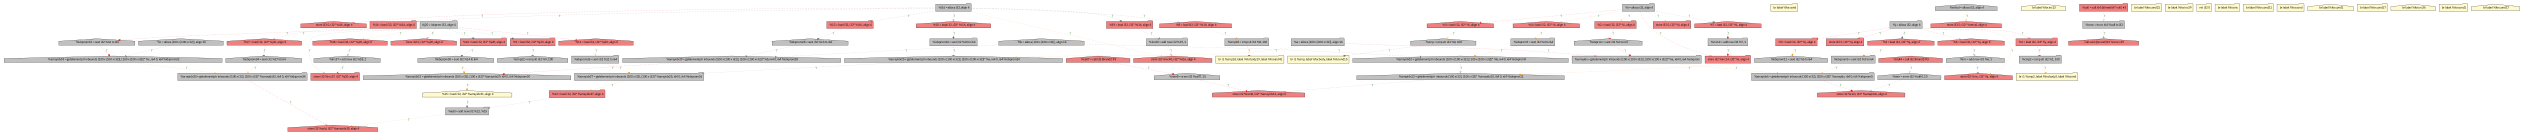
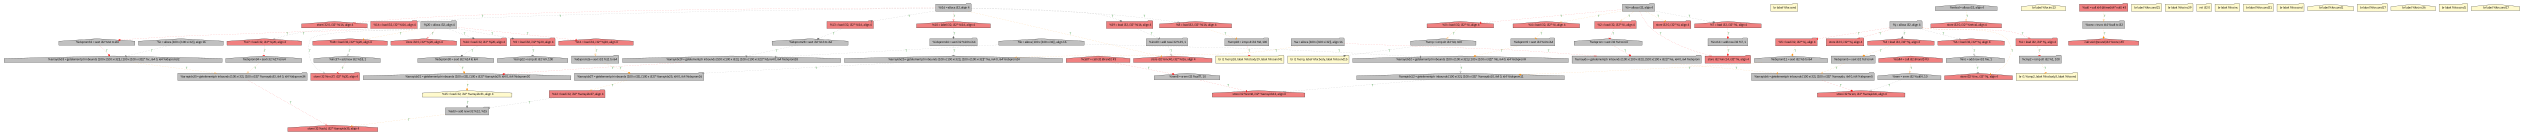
node "%j20 = idxprom i32, align 4": label "%j20 = idxprom i32, align 4" -> "%j20 = alloca i32, align 4"
node "%10 = load i32, i32* %i16, align 4": label "%10 = load i32, i32* %i16, align 4" -> "%10 = label i32, i32* %i16, align 4"
